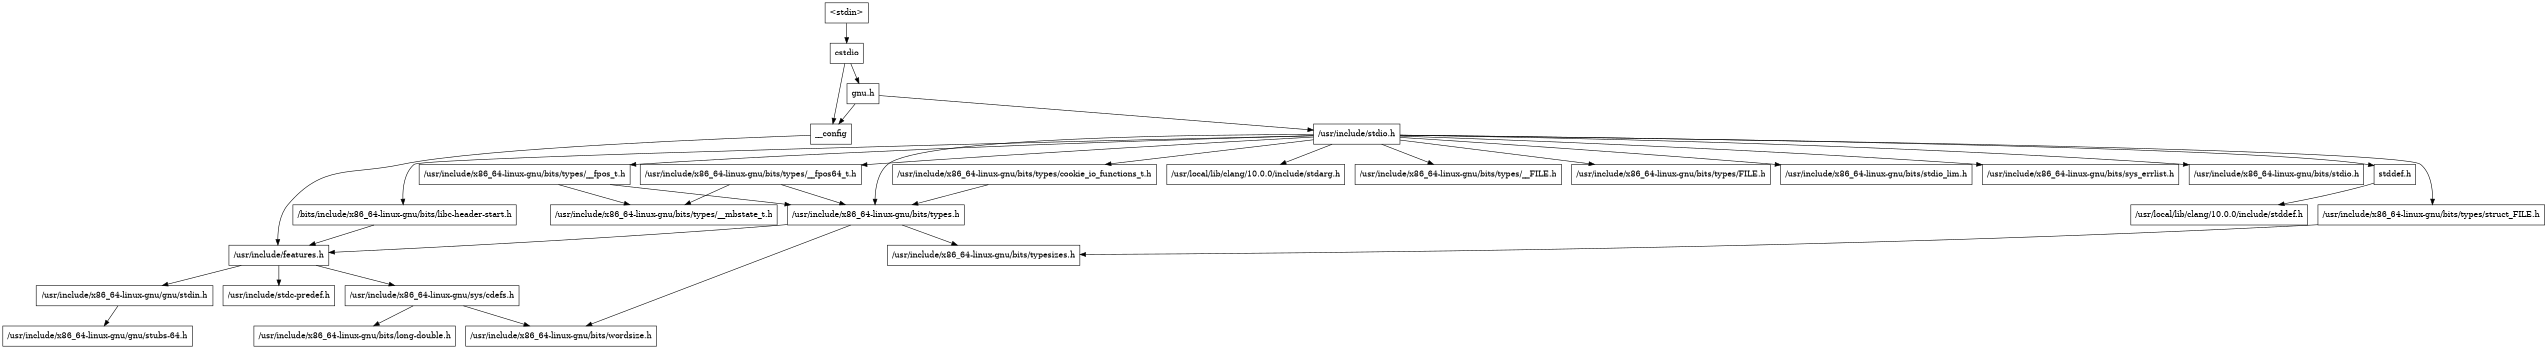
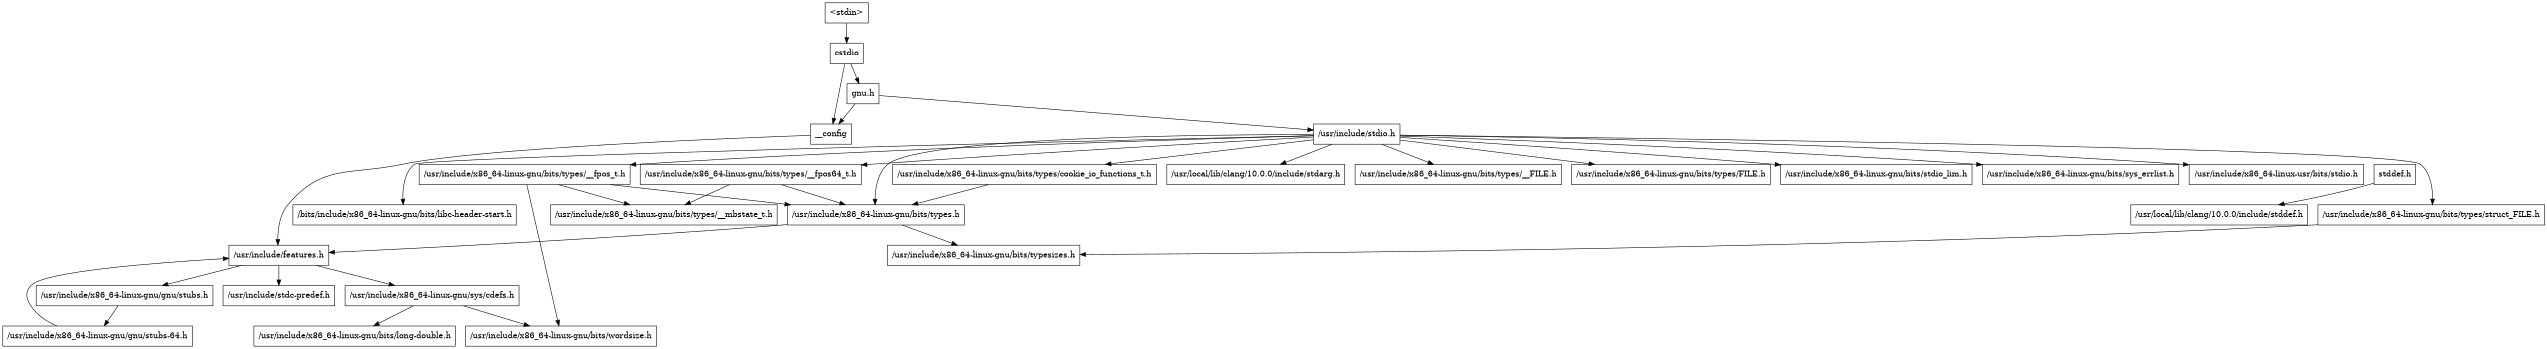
edge "/usr/include/stdio.h" -> "stddef.h": removed
node "/usr/include/x86_64-linux-gnu/bits/stdio.h": label "/usr/include/x86_64-linux-gnu/bits/stdio.h" -> "/usr/include/x86_64-linux-usr/bits/stdio.h"
edge "/bits/include/x86_64-linux-gnu/bits/libc-header-start.h" -> "/usr/include/features.h": now "/usr/include/x86_64-linux-gnu/gnu/stubs-64.h" -> "/usr/include/features.h"
edge "/usr/include/x86_64-linux-gnu/bits/types.h" -> "/usr/include/x86_64-linux-gnu/bits/wordsize.h": now "/usr/include/x86_64-linux-gnu/bits/types/__fpos_t.h" -> "/usr/include/x86_64-linux-gnu/bits/wordsize.h"
node "/usr/include/x86_64-linux-gnu/gnu/stdin.h": label "/usr/include/x86_64-linux-gnu/gnu/stdin.h" -> "/usr/include/x86_64-linux-gnu/gnu/stubs.h"
